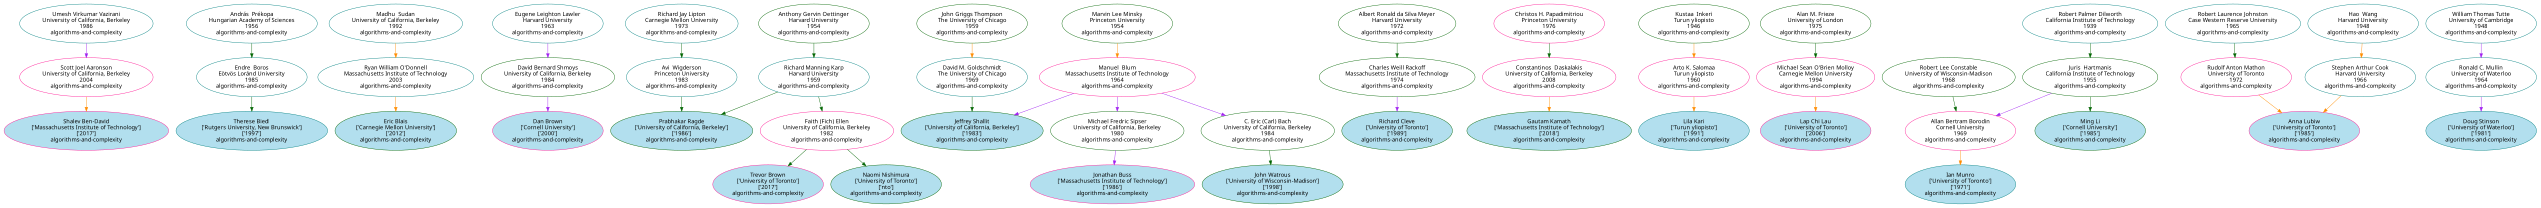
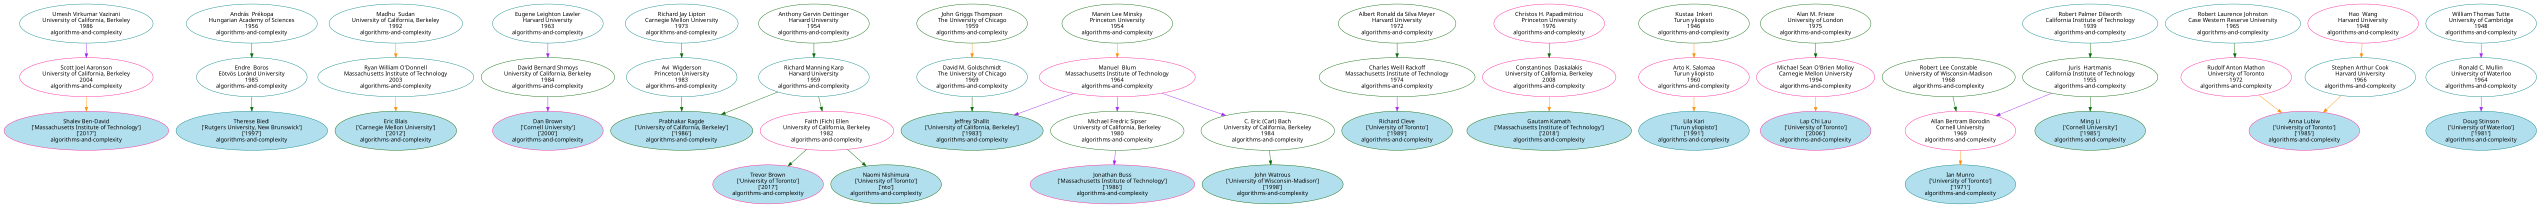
node "Hao  Wang Harvard University 1948 algorithms-and-complexity": color teal -> deeppink
